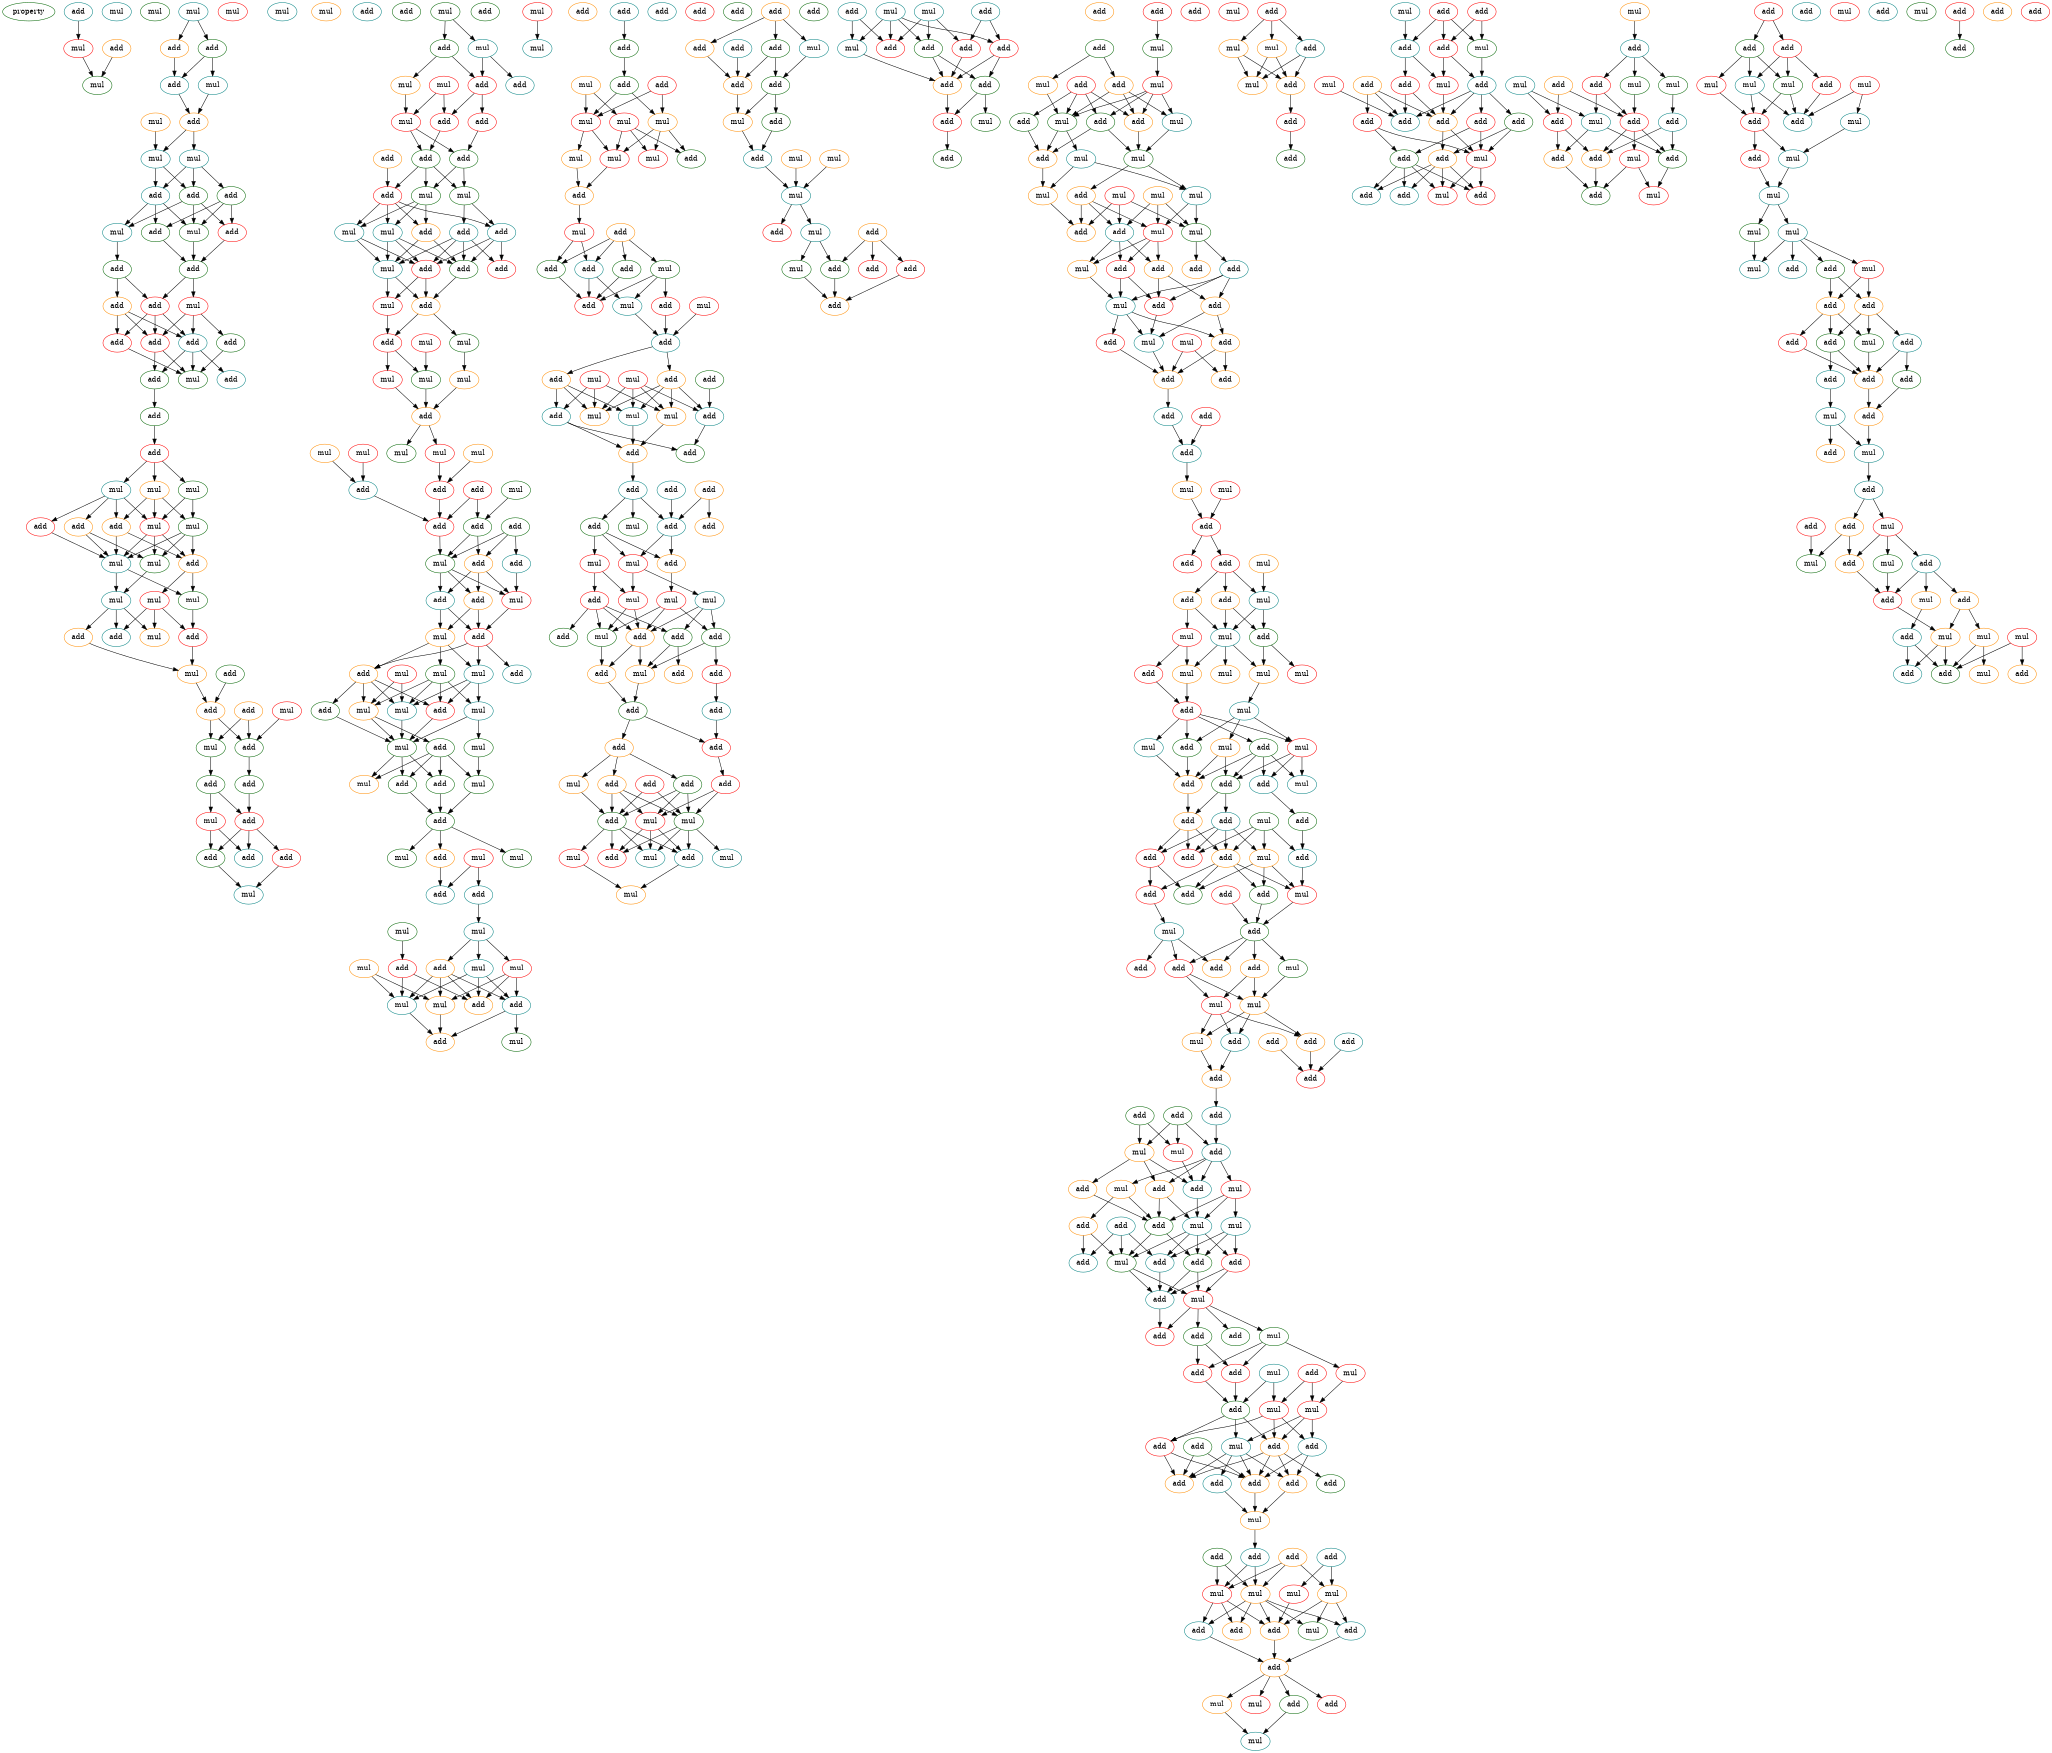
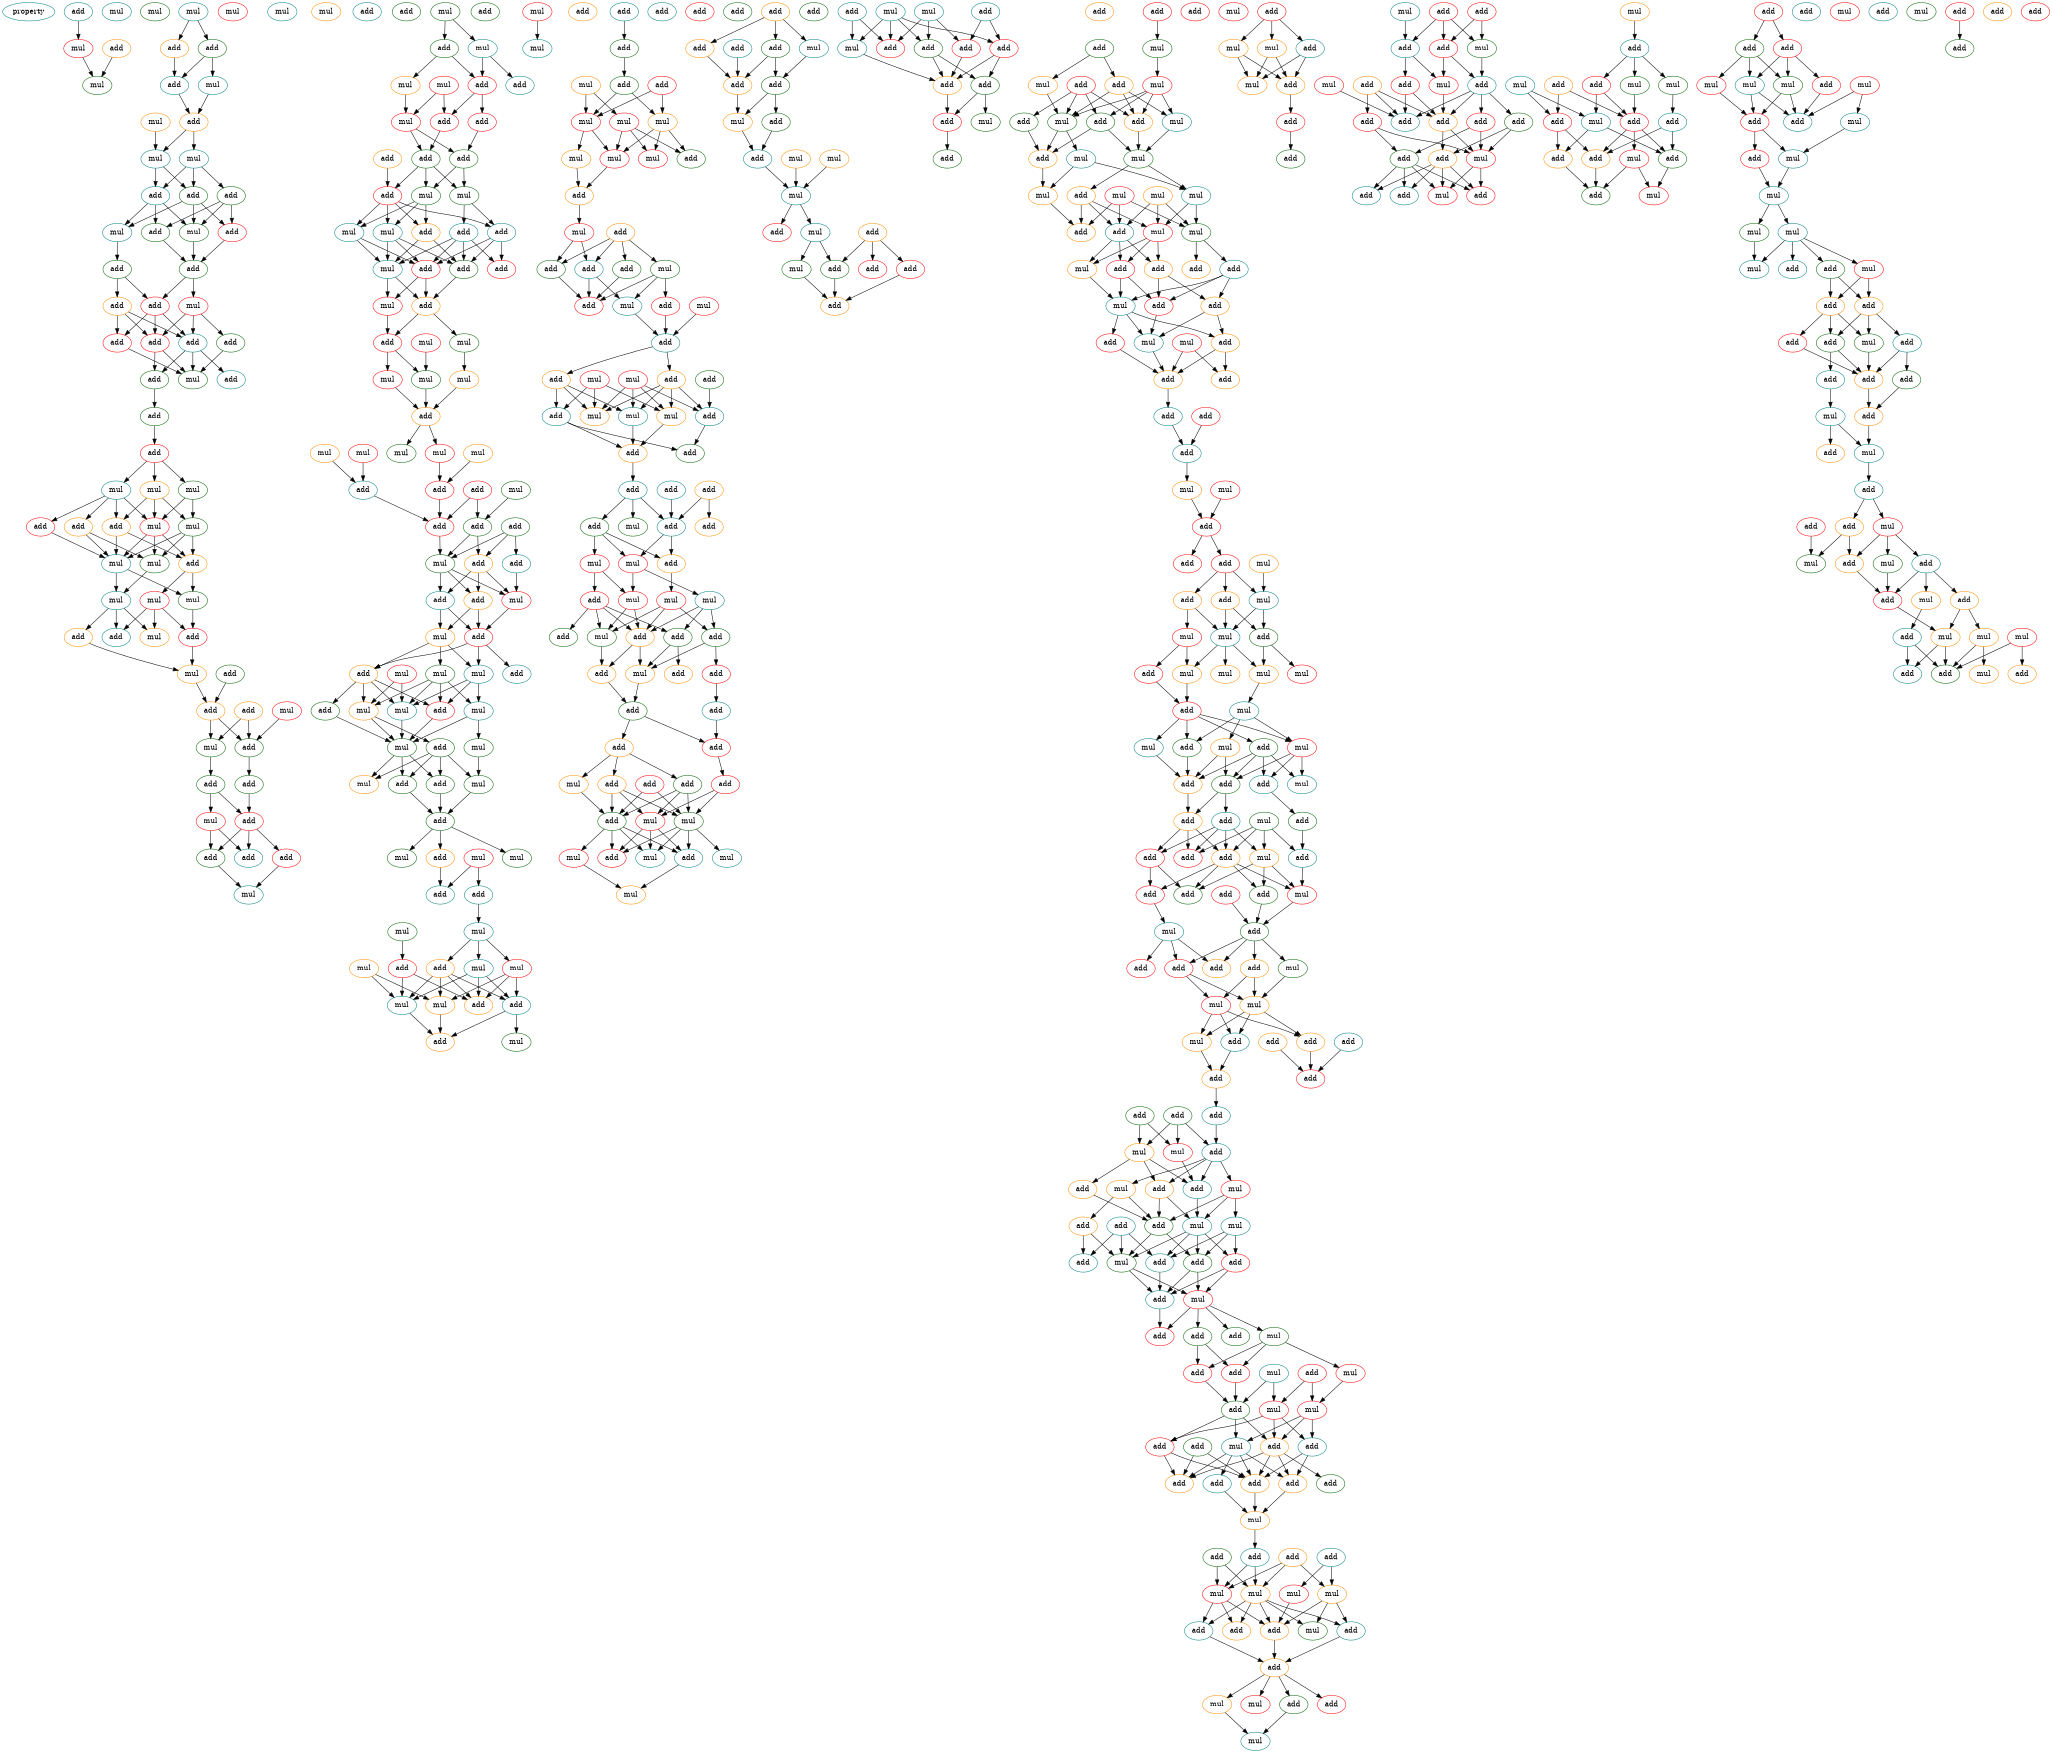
node "property": color darkgreen -> teal
